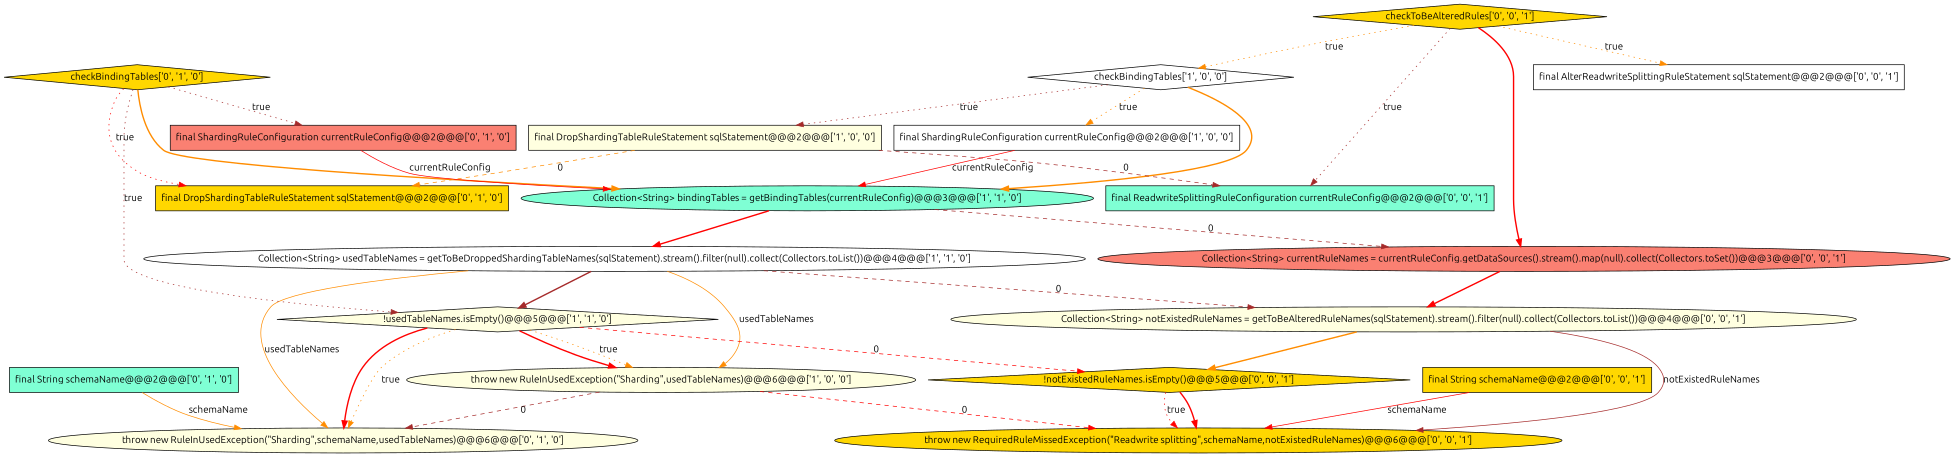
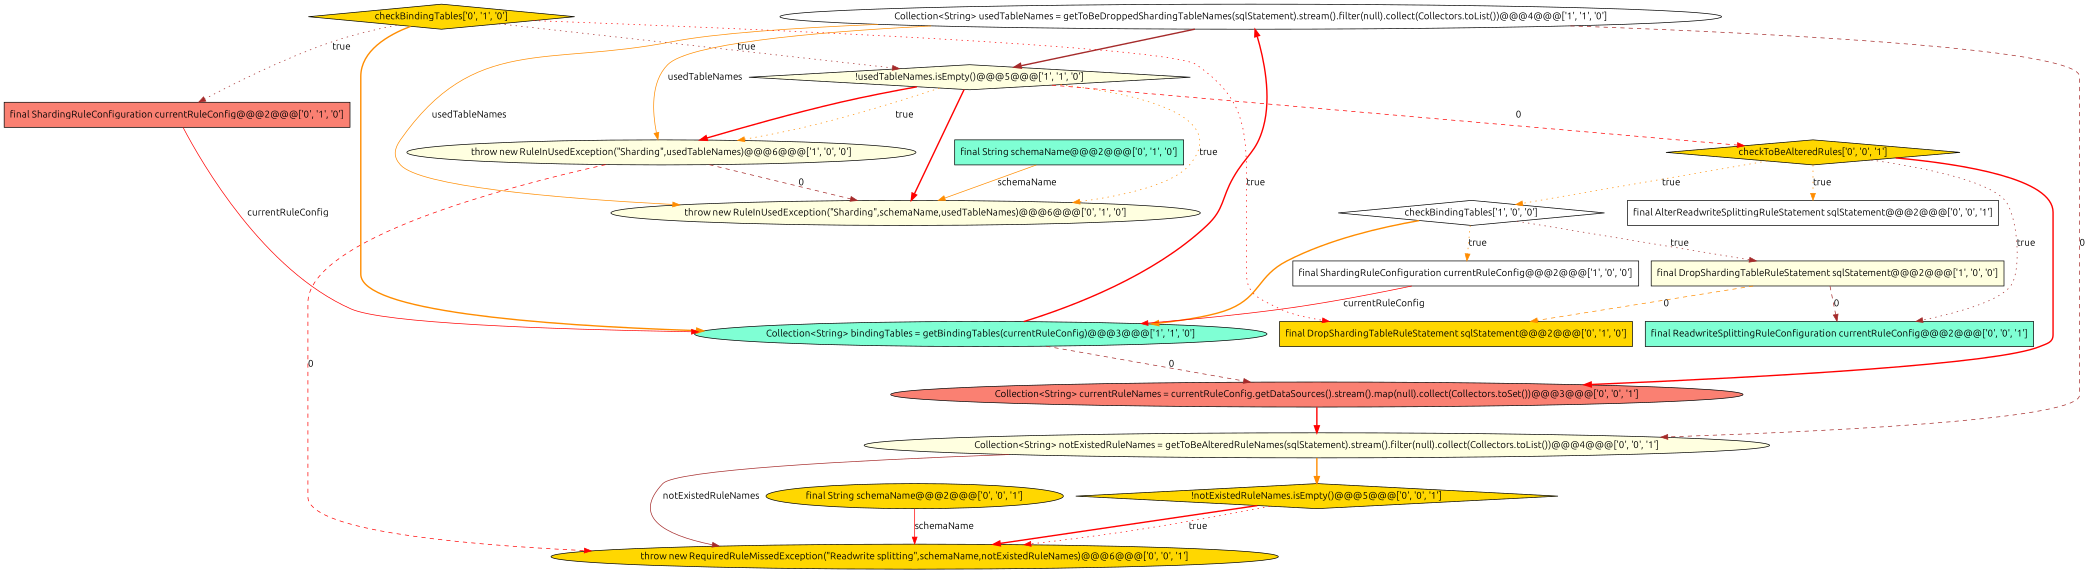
edge "!usedTableNames.isEmpty()@@@5@@@['1', '1', '0']" -> "!notExistedRuleNames.isEmpty()@@@5@@@['0', '0', '1']": now "!usedTableNames.isEmpty()@@@5@@@['1', '1', '0']" -> "checkToBeAlteredRules['0', '0', '1']"
node "final String schemaName@@@2@@@['0', '0', '1']": shape box -> ellipse
